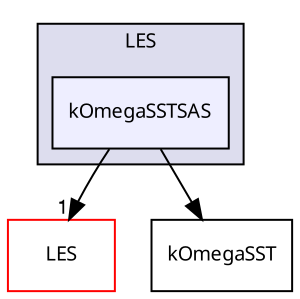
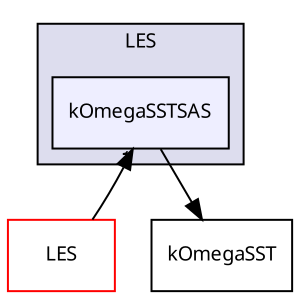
edge "kOmegaSSTSAS" -> "LES": reversed
